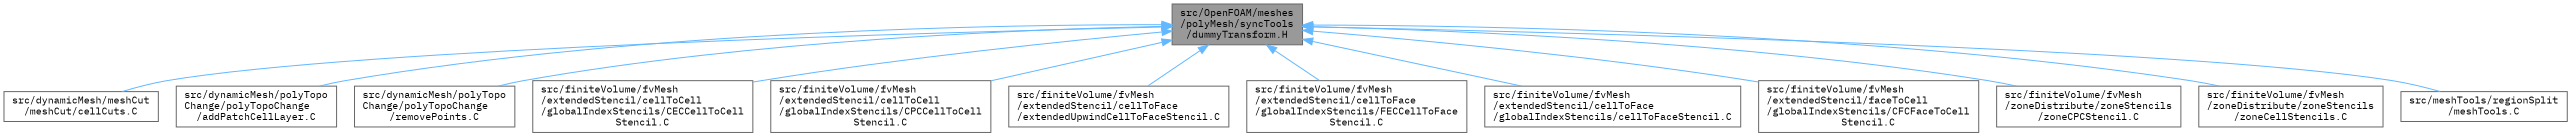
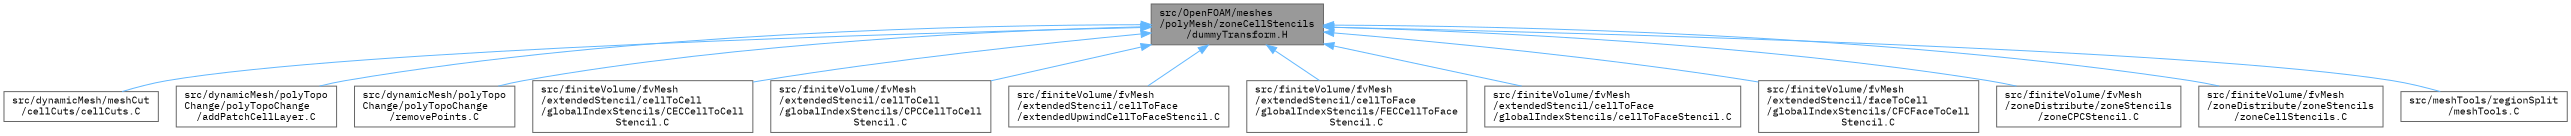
node "src/OpenFOAM/meshes /polyMesh/syncTools /dummyTransform.H": label "src/OpenFOAM/meshes /polyMesh/syncTools /dummyTransform.H" -> "src/OpenFOAM/meshes /polyMesh/zoneCellStencils /dummyTransform.H"
node "src/dynamicMesh/meshCut /meshCut/cellCuts.C": label "src/dynamicMesh/meshCut /meshCut/cellCuts.C" -> "src/dynamicMesh/meshCut /cellCuts/cellCuts.C"
